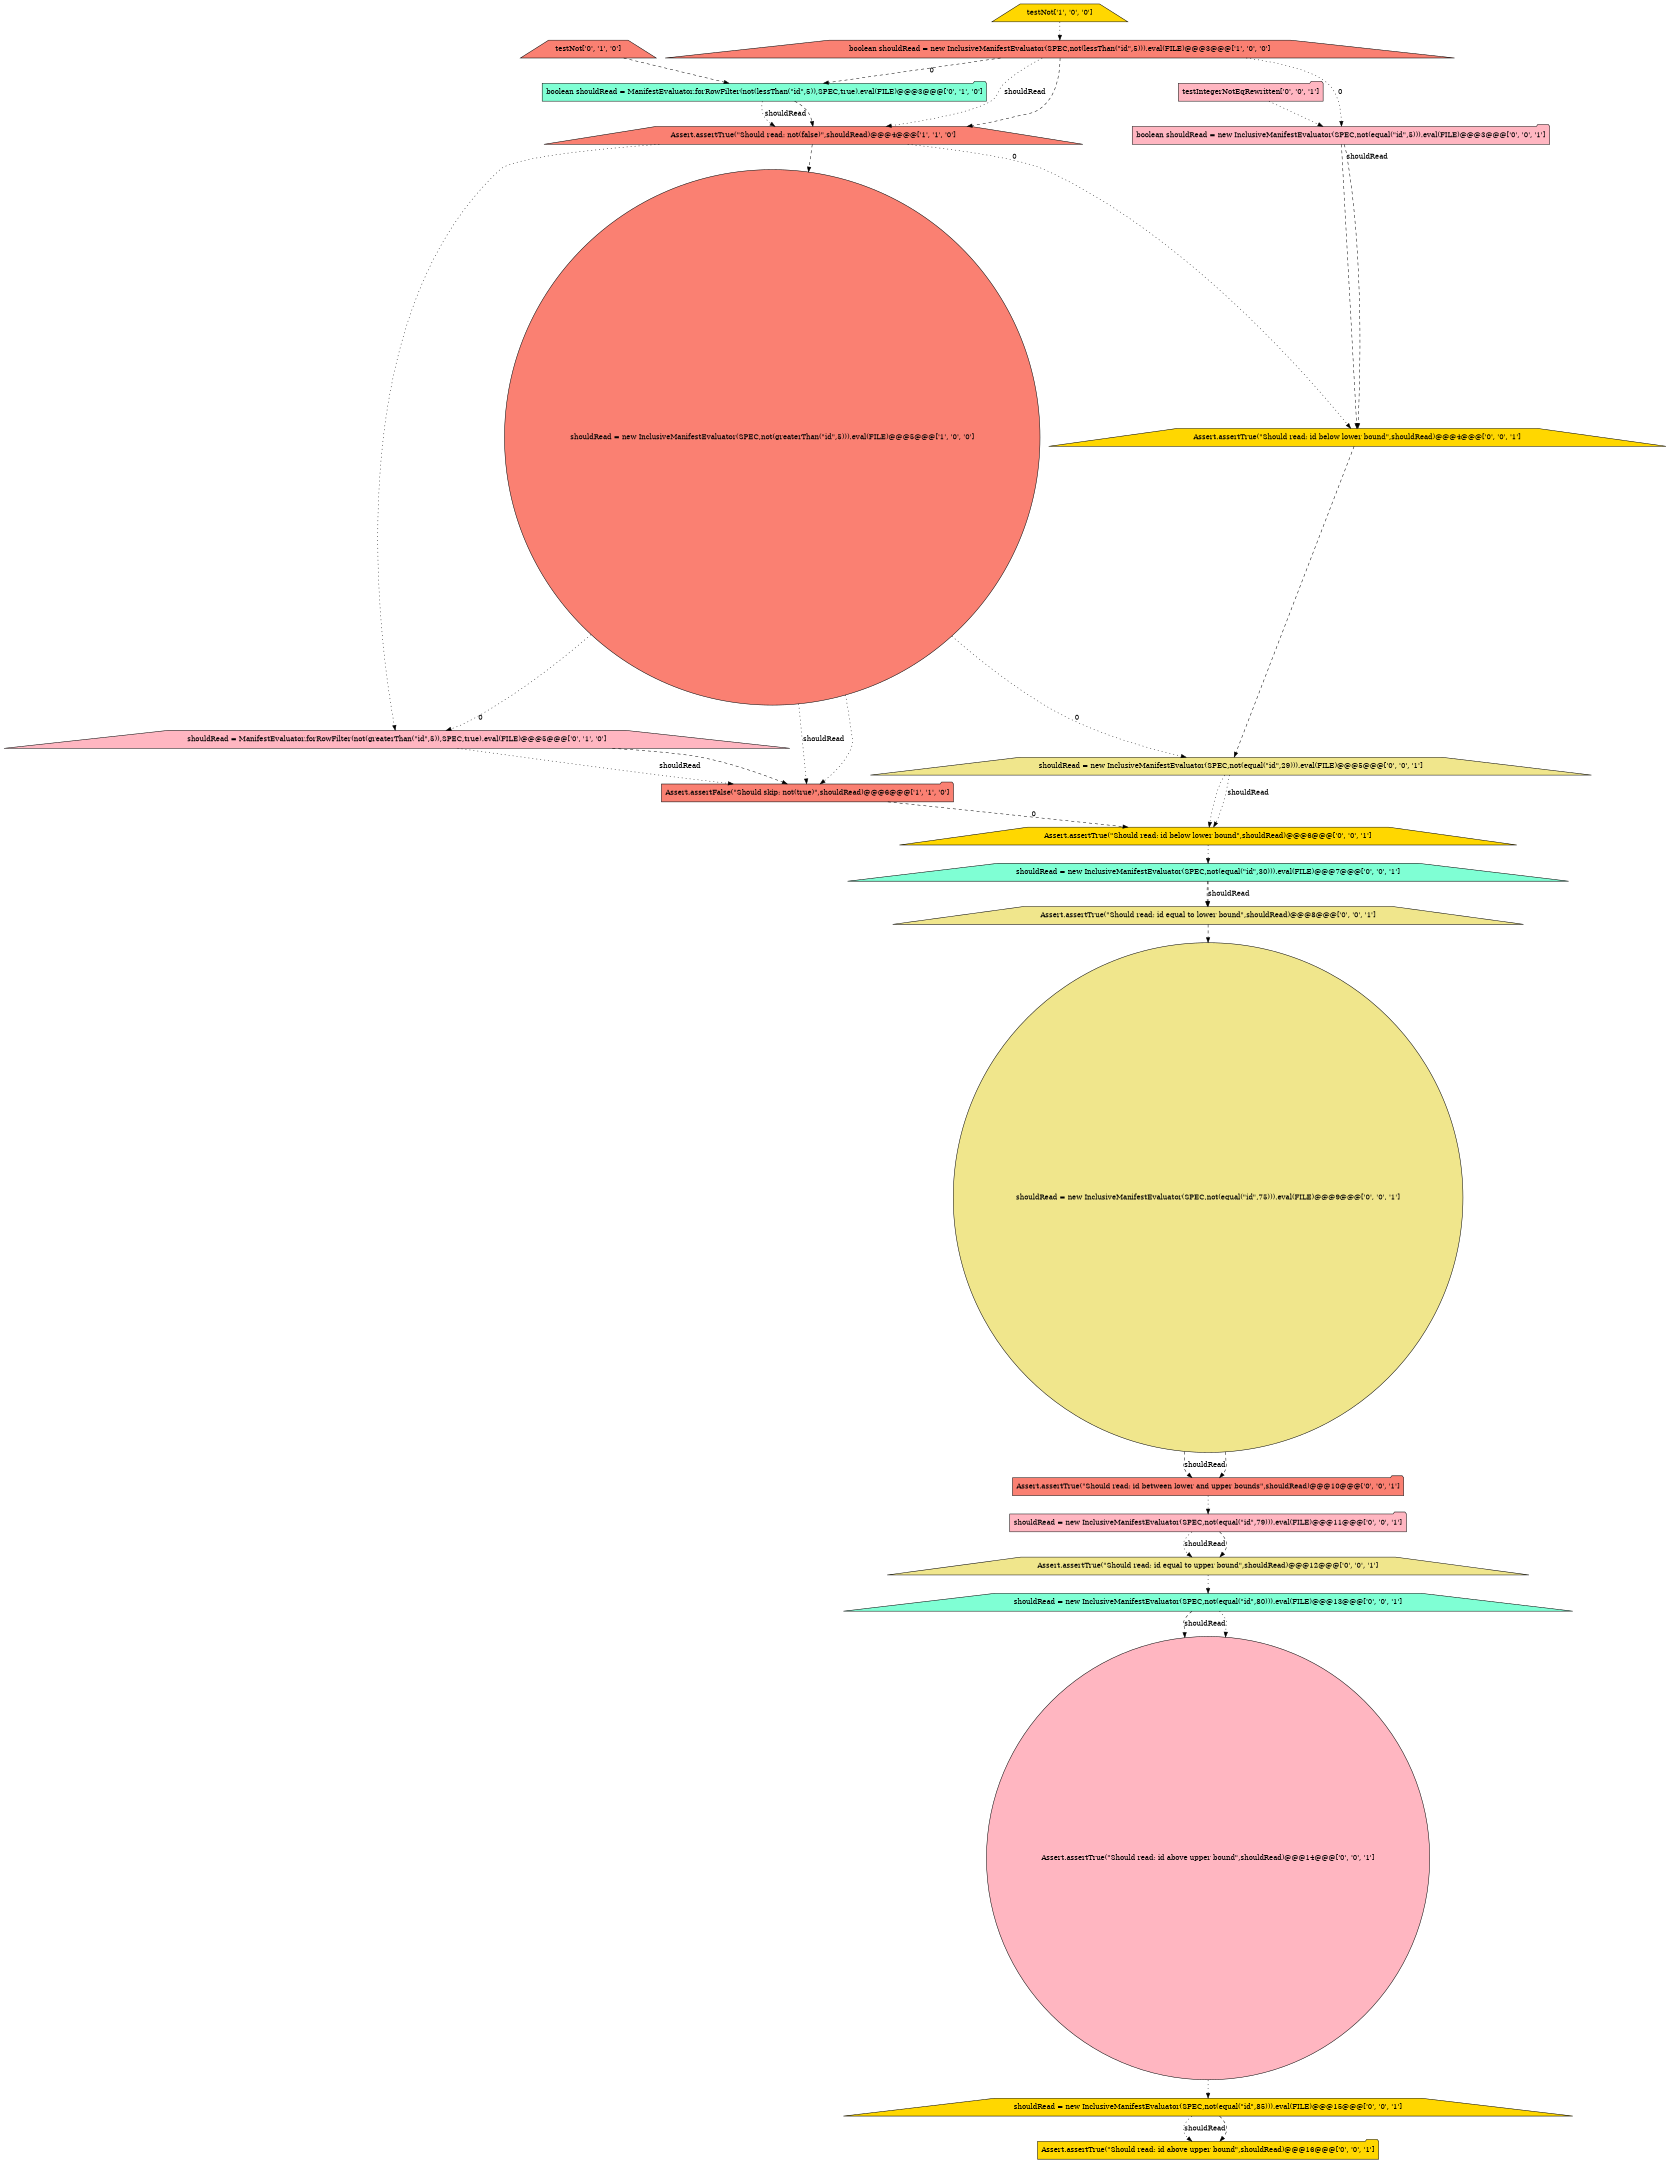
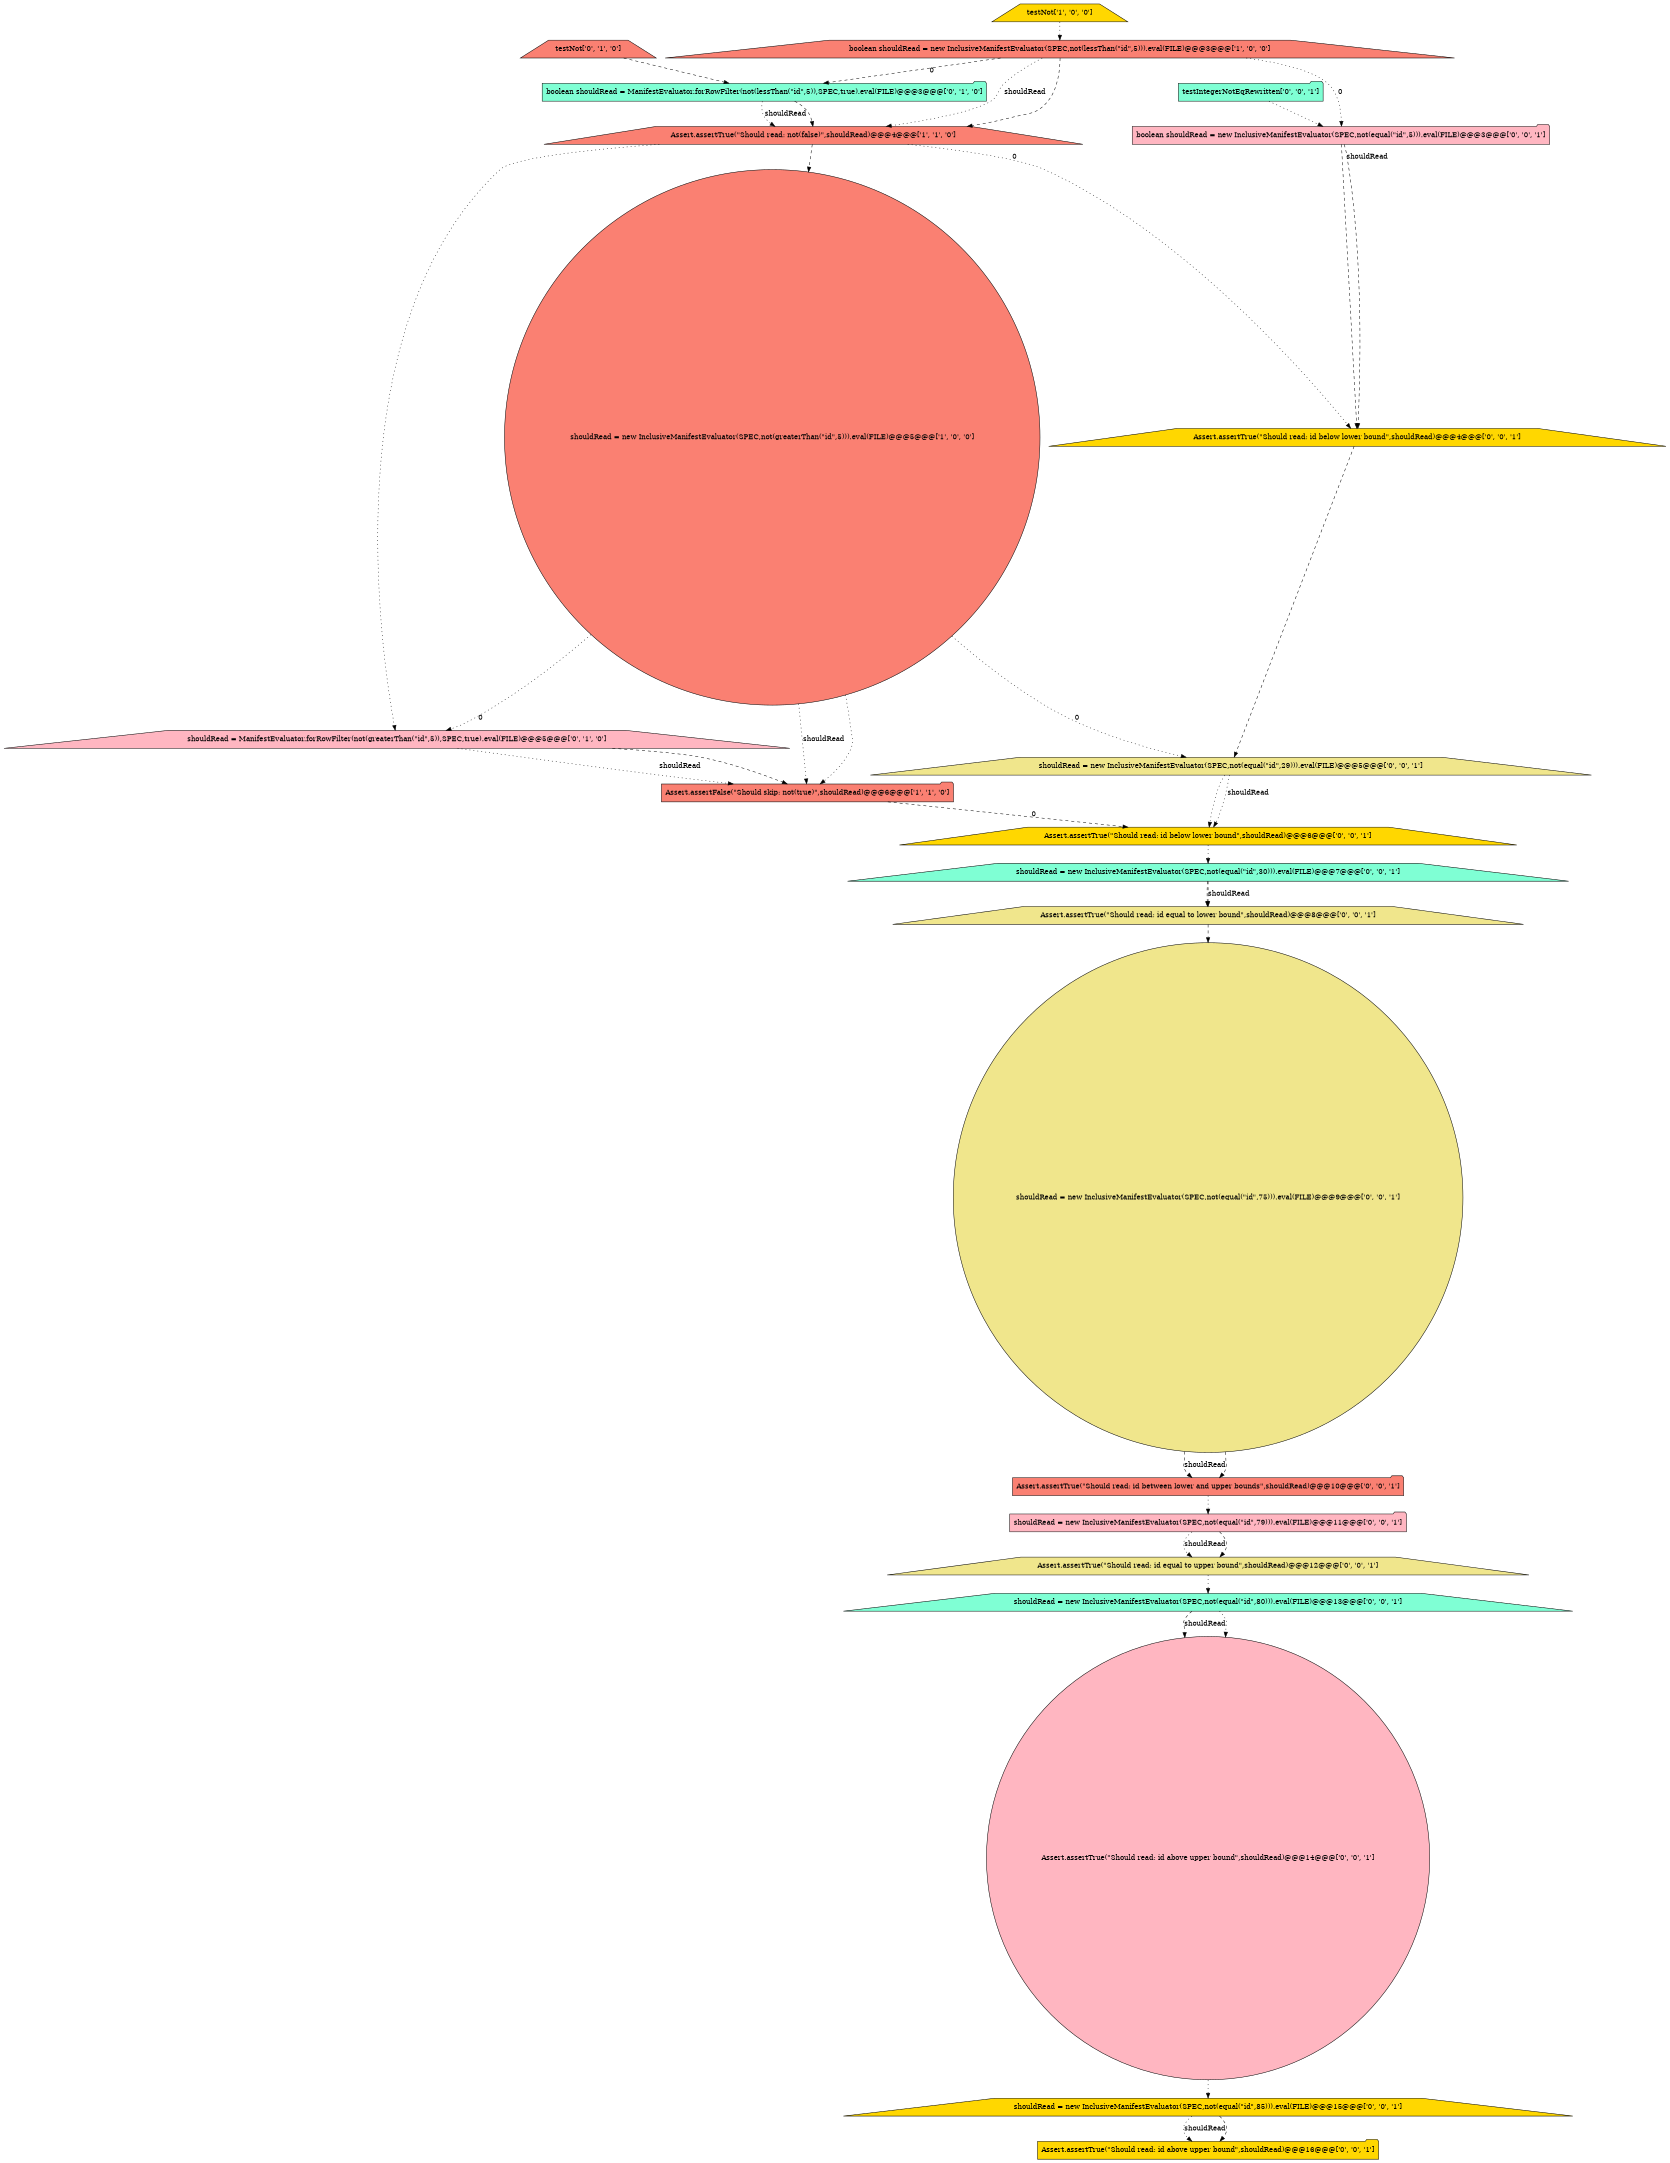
node "testIntegerNotEqRewritten['0', '0', '1']": fillcolor lightpink -> aquamarine
